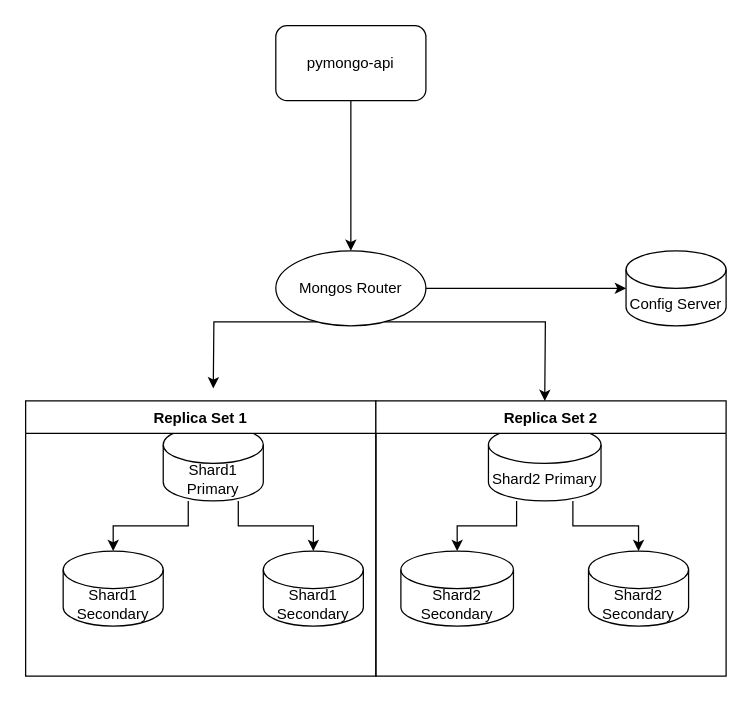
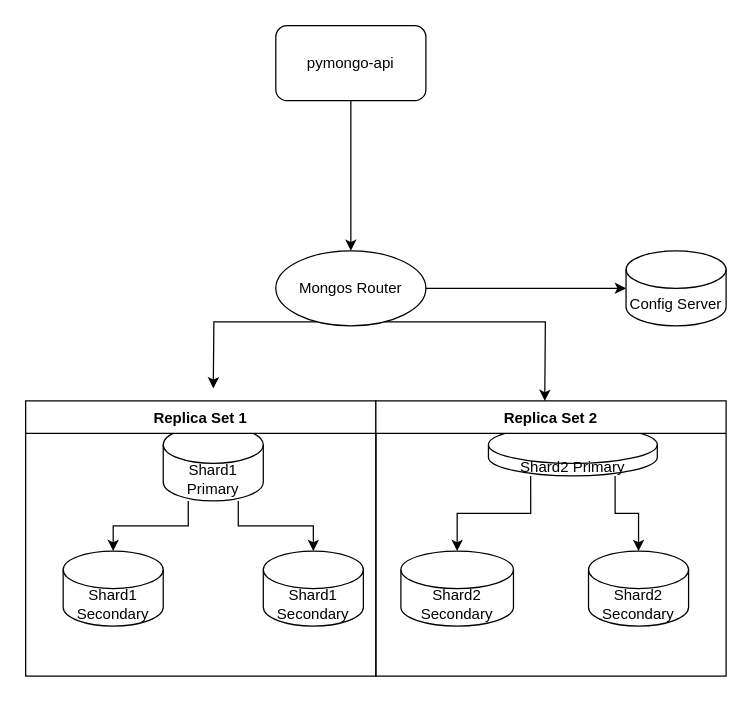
node "Shard2 Primary": size 113x75 -> 169x50
